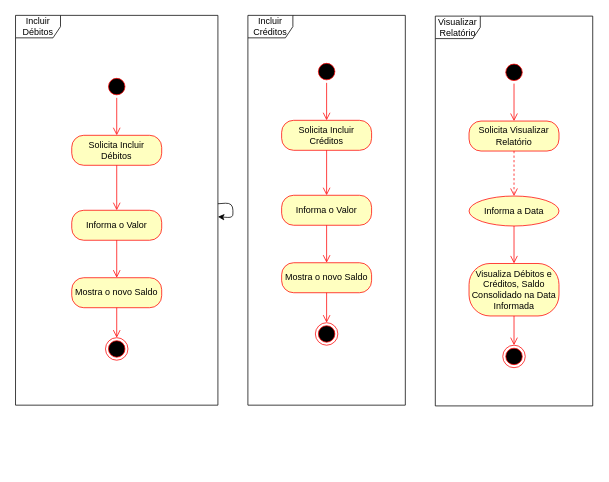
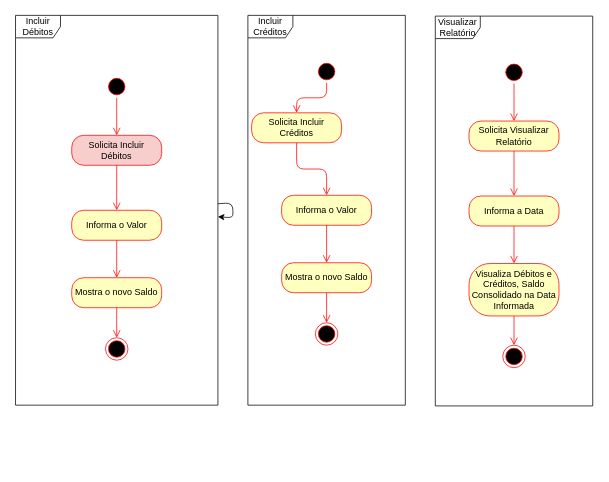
node "Solicita Incluir Créditos": moved (327, 135) -> (297, 128)
node "Solicita Incluir Débitos": fillcolor #ffffc0 -> #f8cecc
edge "Solicita Visualizar Relatório" -> "Informa a Data": style dashed -> solid
node "Informa a Data": shape ellipse -> rounded rectangle
